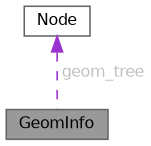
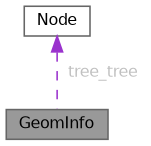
edge "GeomInfo" -> "Node": label " geom_tree" -> " tree_tree"
